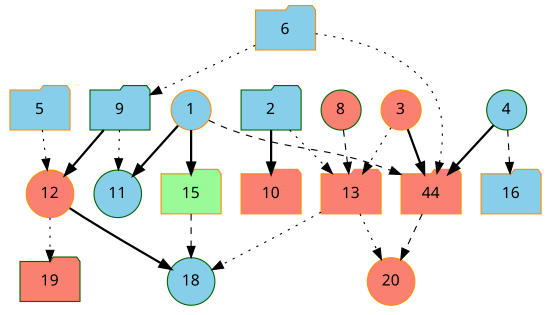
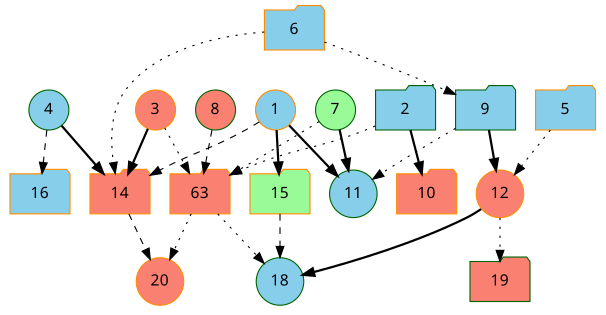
node "7": added
node "13": label "13" -> "63"
node "44": label "44" -> "14"
